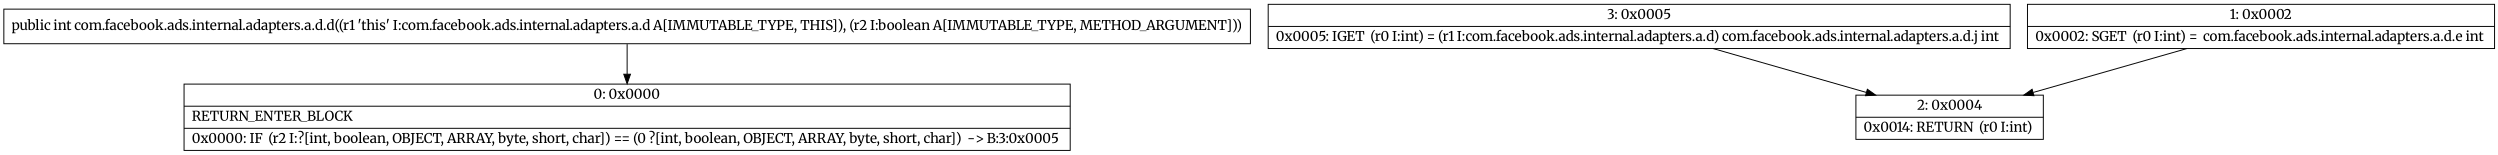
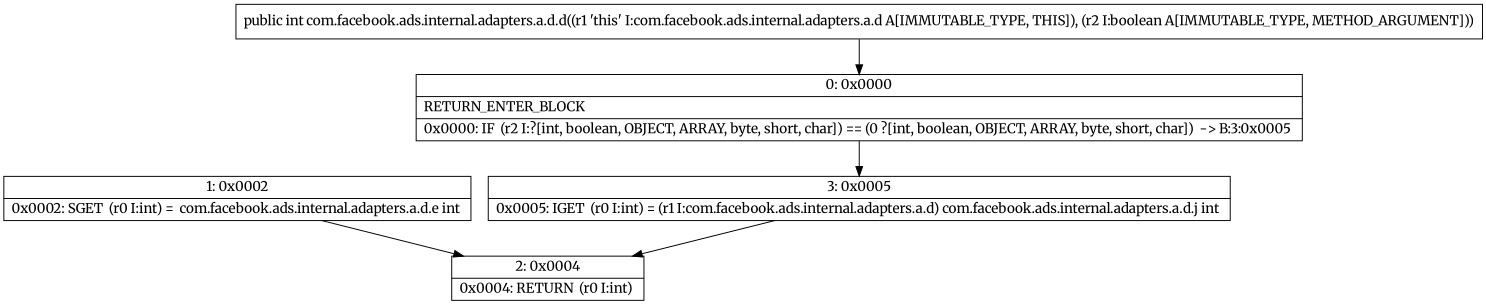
node "2: 0x0004": text "0x0014: RETURN  (r0 I:int)" -> "0x0004: RETURN  (r0 I:int)"
edge "0: 0x0000" -> "3: 0x0005": added
